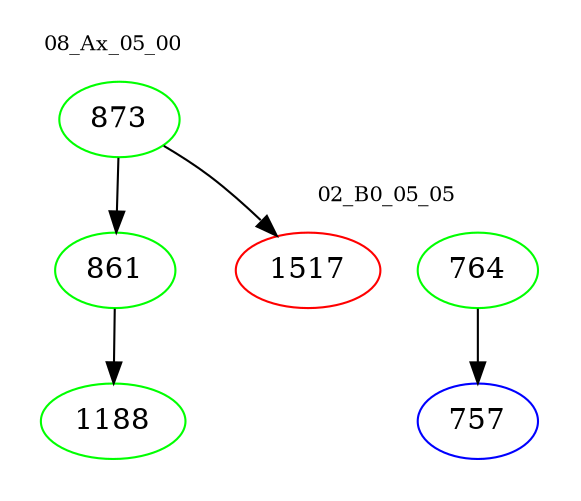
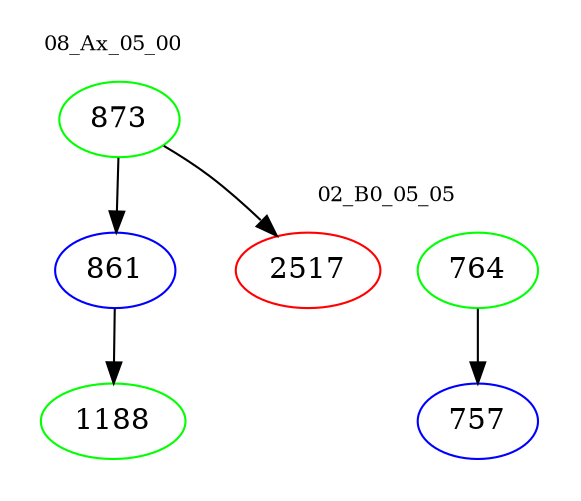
node "861": color green -> blue
node "1517": label "1517" -> "2517"
